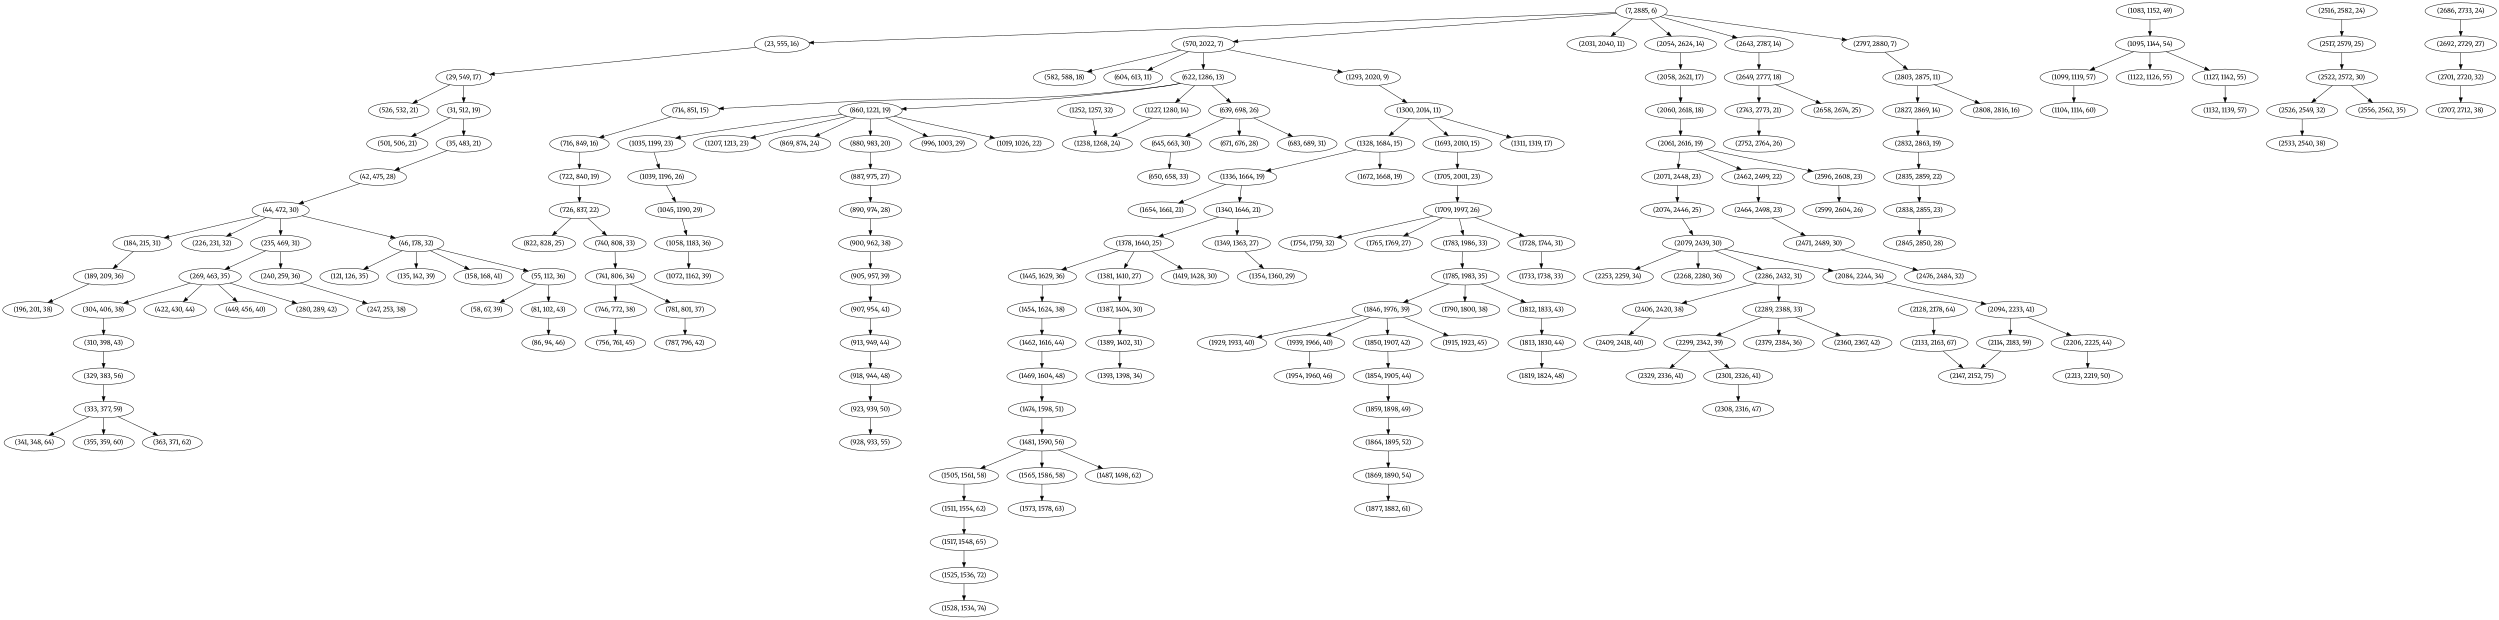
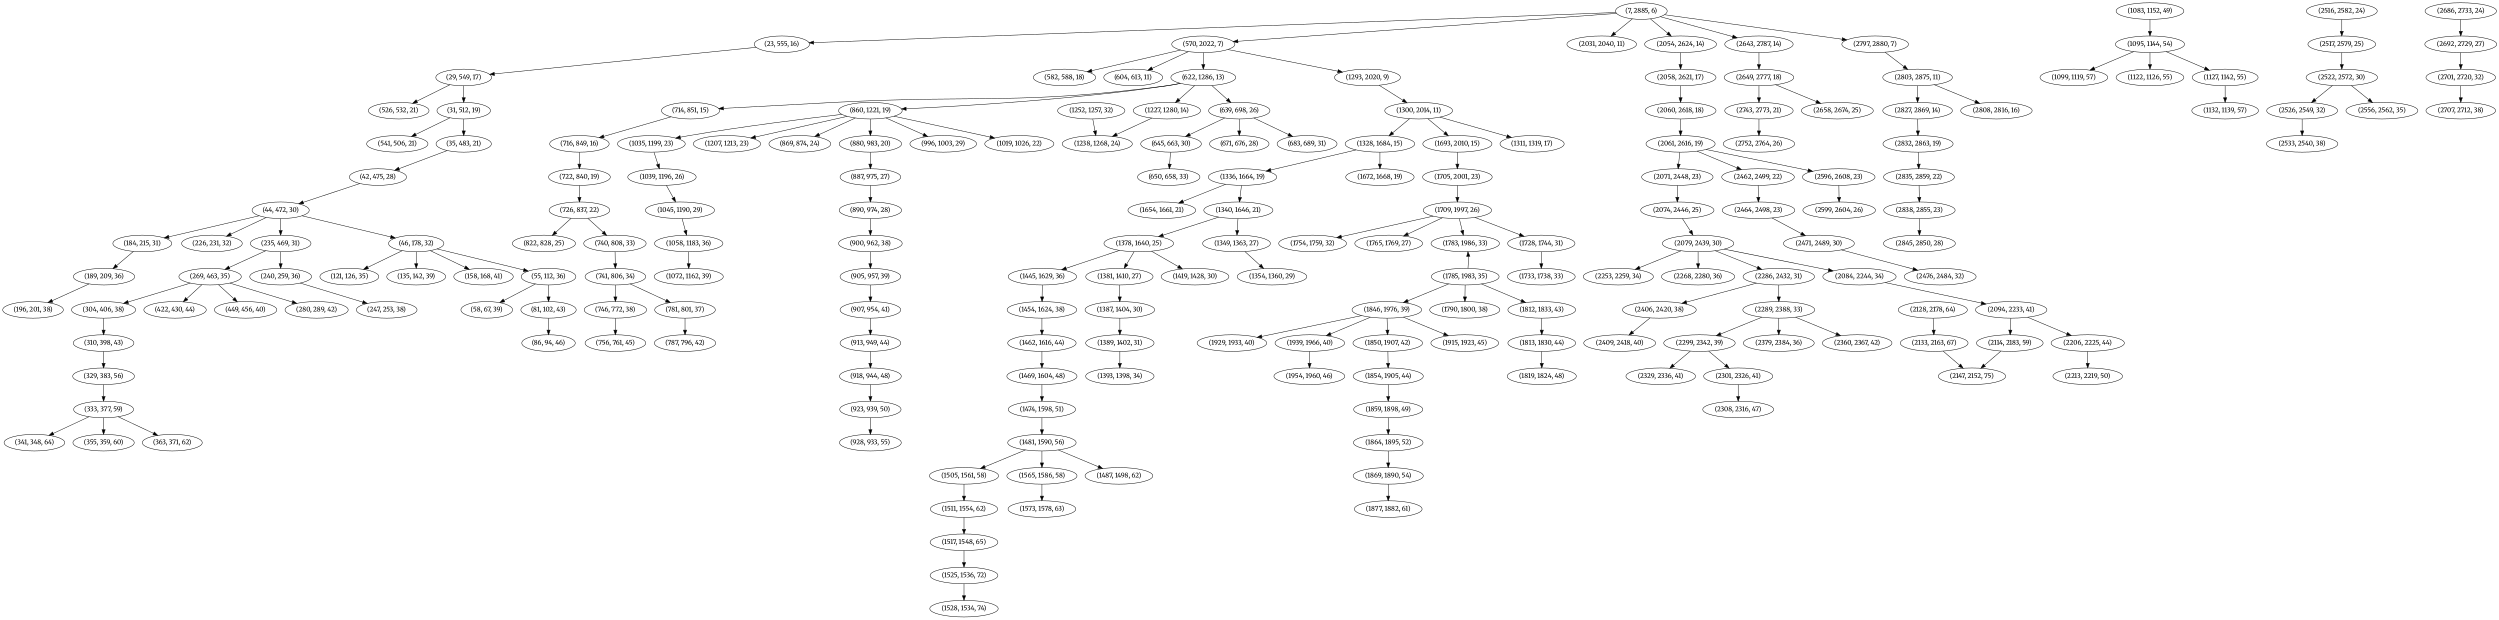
node "(1104, 1114, 60)": removed
node "(501, 506, 21)": label "(501, 506, 21)" -> "(541, 506, 21)"
edge "(1783, 1986, 33)" -> "(1785, 1983, 35)": reversed
